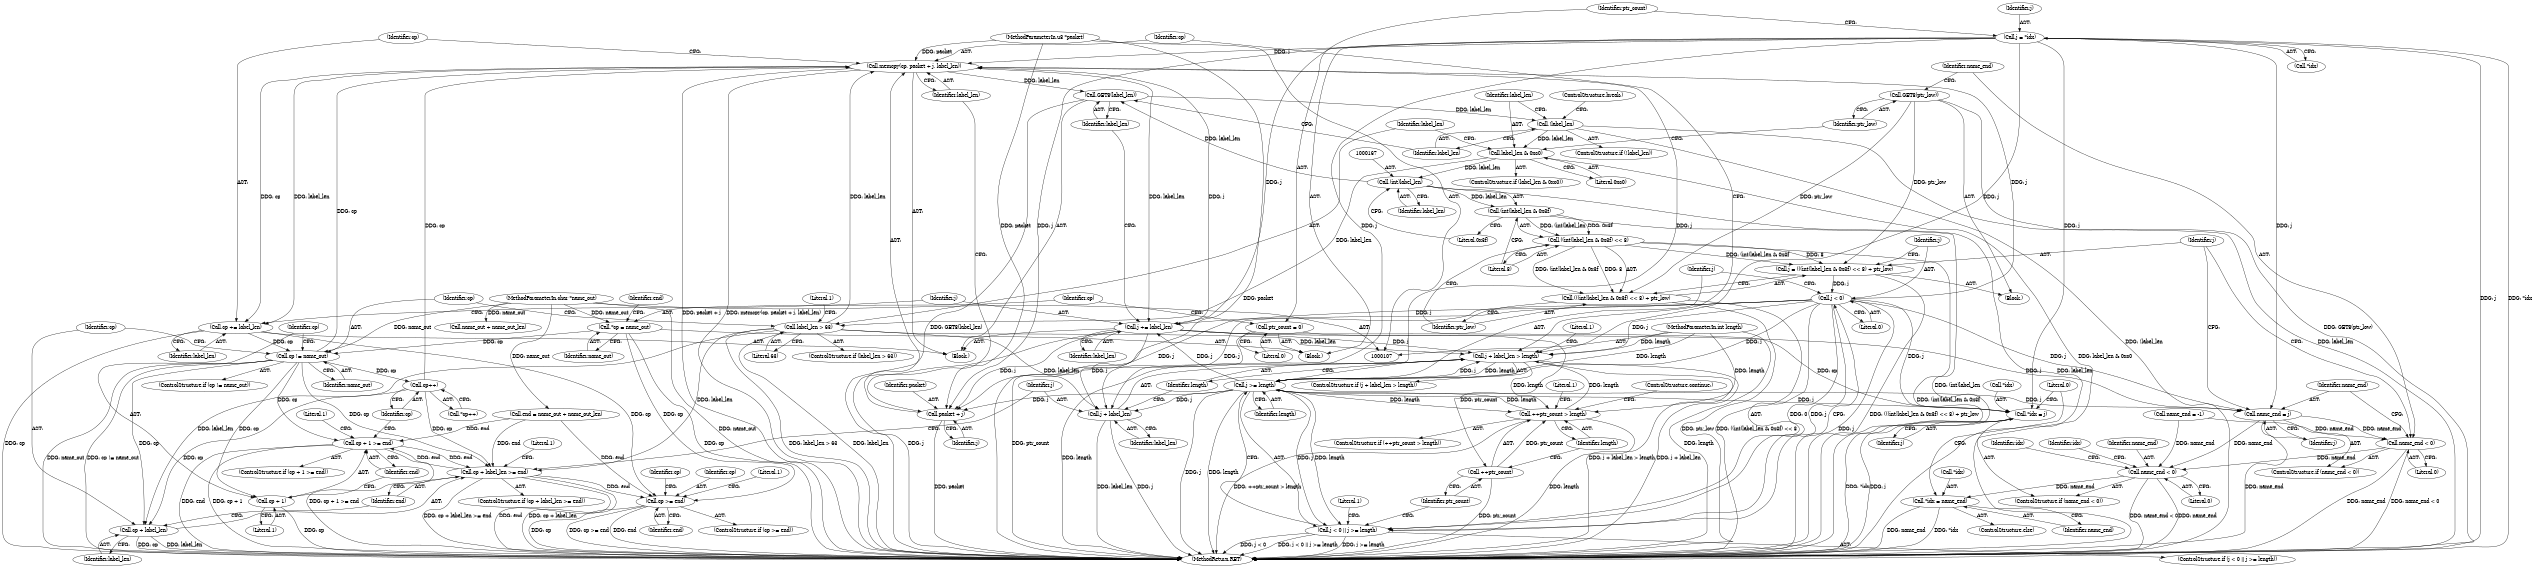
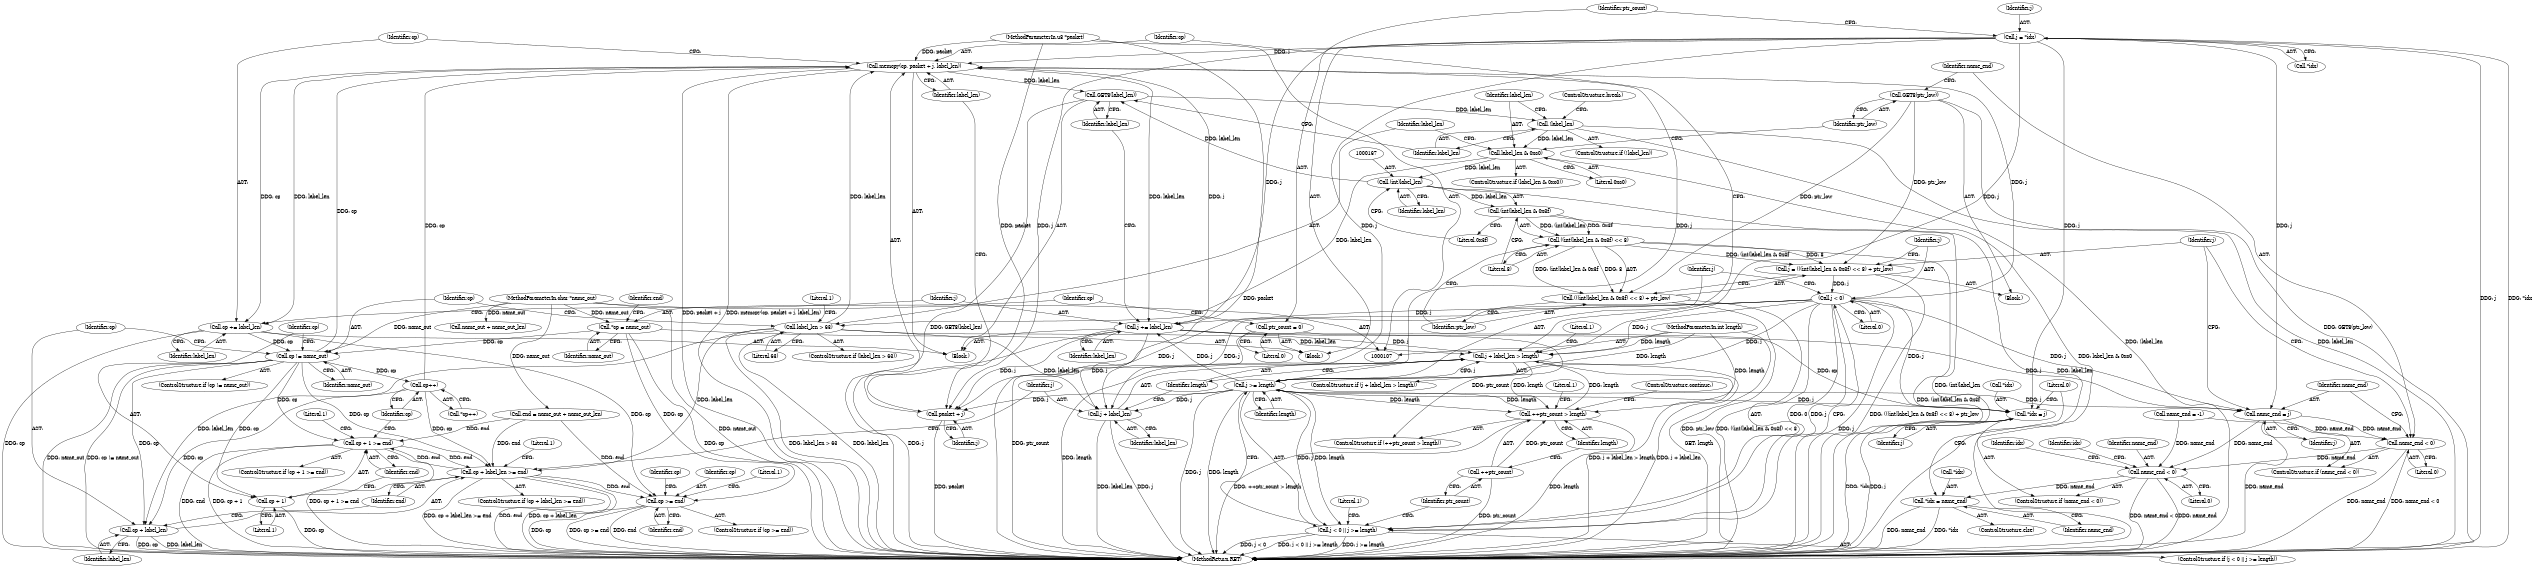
edge "(Call,ptr_count = 0)" -> "(Call,++ptr_count)": now "(Call,ptr_count = 0)" -> "(ControlStructure,if (++ptr_count > length))"
edge "(Call,j >= length)" -> "(Call,j + label_len > length)": label "DDG: j" -> "CFG: j"
edge "(Call,j + label_len > length)" -> "(Call,j >= length)": removed, label "DDG: length"
node "(Identifier,packet)": removed
edge "(MethodParameterIn,int length)" -> "(MethodReturn,RET)": label "DDG: length" -> "GET: length"
